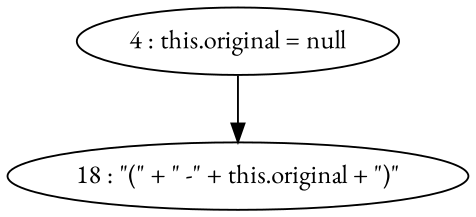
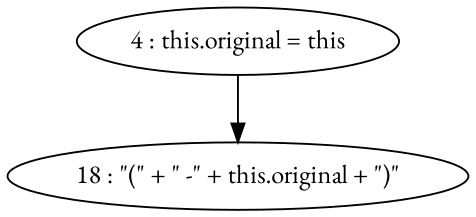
node "4 : this.original = null": label "4 : this.original = null" -> "4 : this.original = this"
